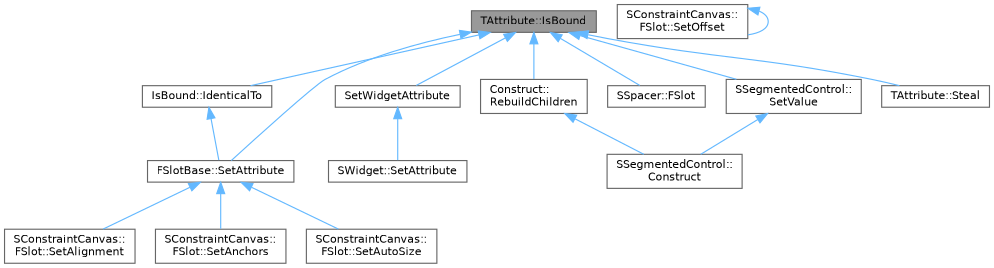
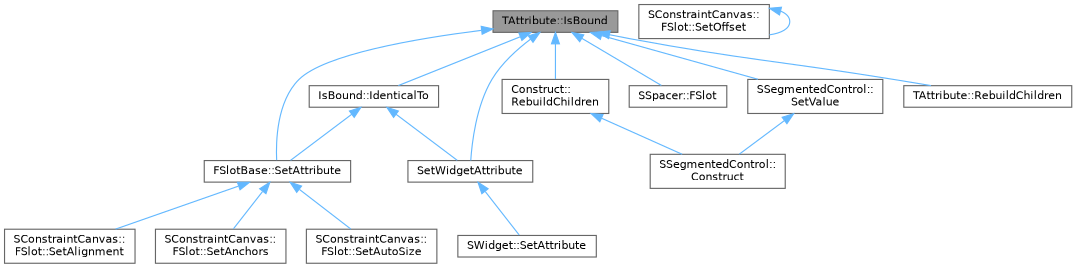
node "TAttribute::Steal": label "TAttribute::Steal" -> "TAttribute::RebuildChildren"
edge "SetWidgetAttribute" -> "IsBound::IdenticalTo": added
